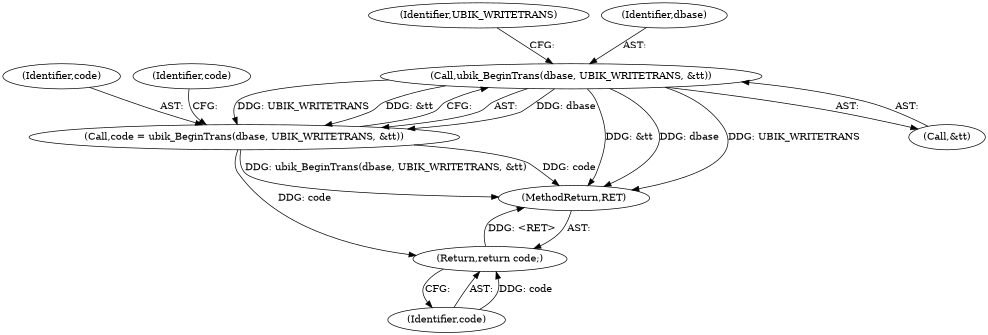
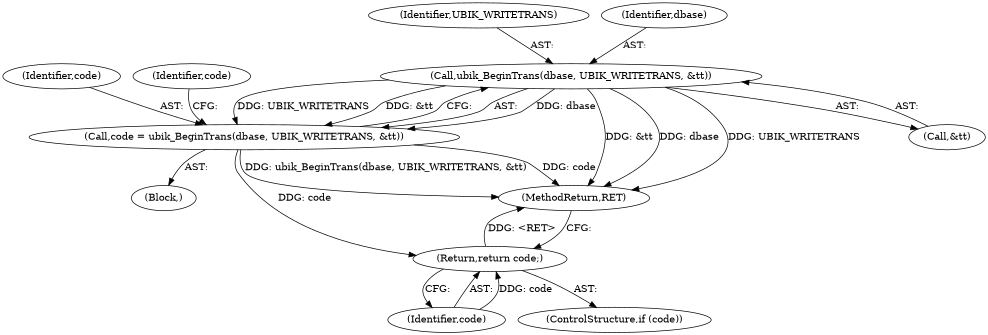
edge "(Identifier,UBIK_WRITETRANS)" -> "(Call,ubik_BeginTrans(dbase, UBIK_WRITETRANS, &tt))": label "CFG: " -> "AST: "
node "(Block,)": added
edge "(MethodReturn,RET)" -> "(Return,return code;)": label "AST: " -> "CFG: "
node "(ControlStructure,if (code))": added
